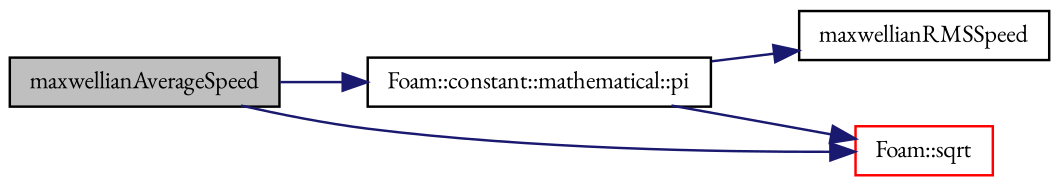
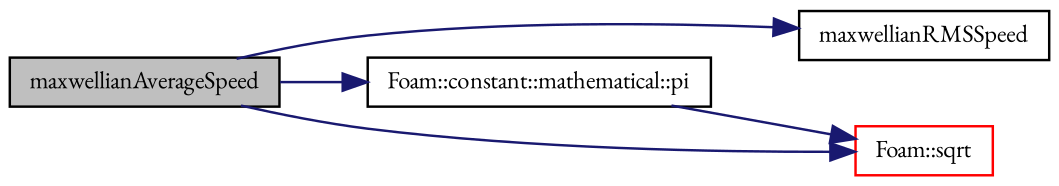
edge "Foam::constant::mathematical::pi" -> "maxwellianRMSSpeed": now "maxwellianAverageSpeed" -> "maxwellianRMSSpeed"
